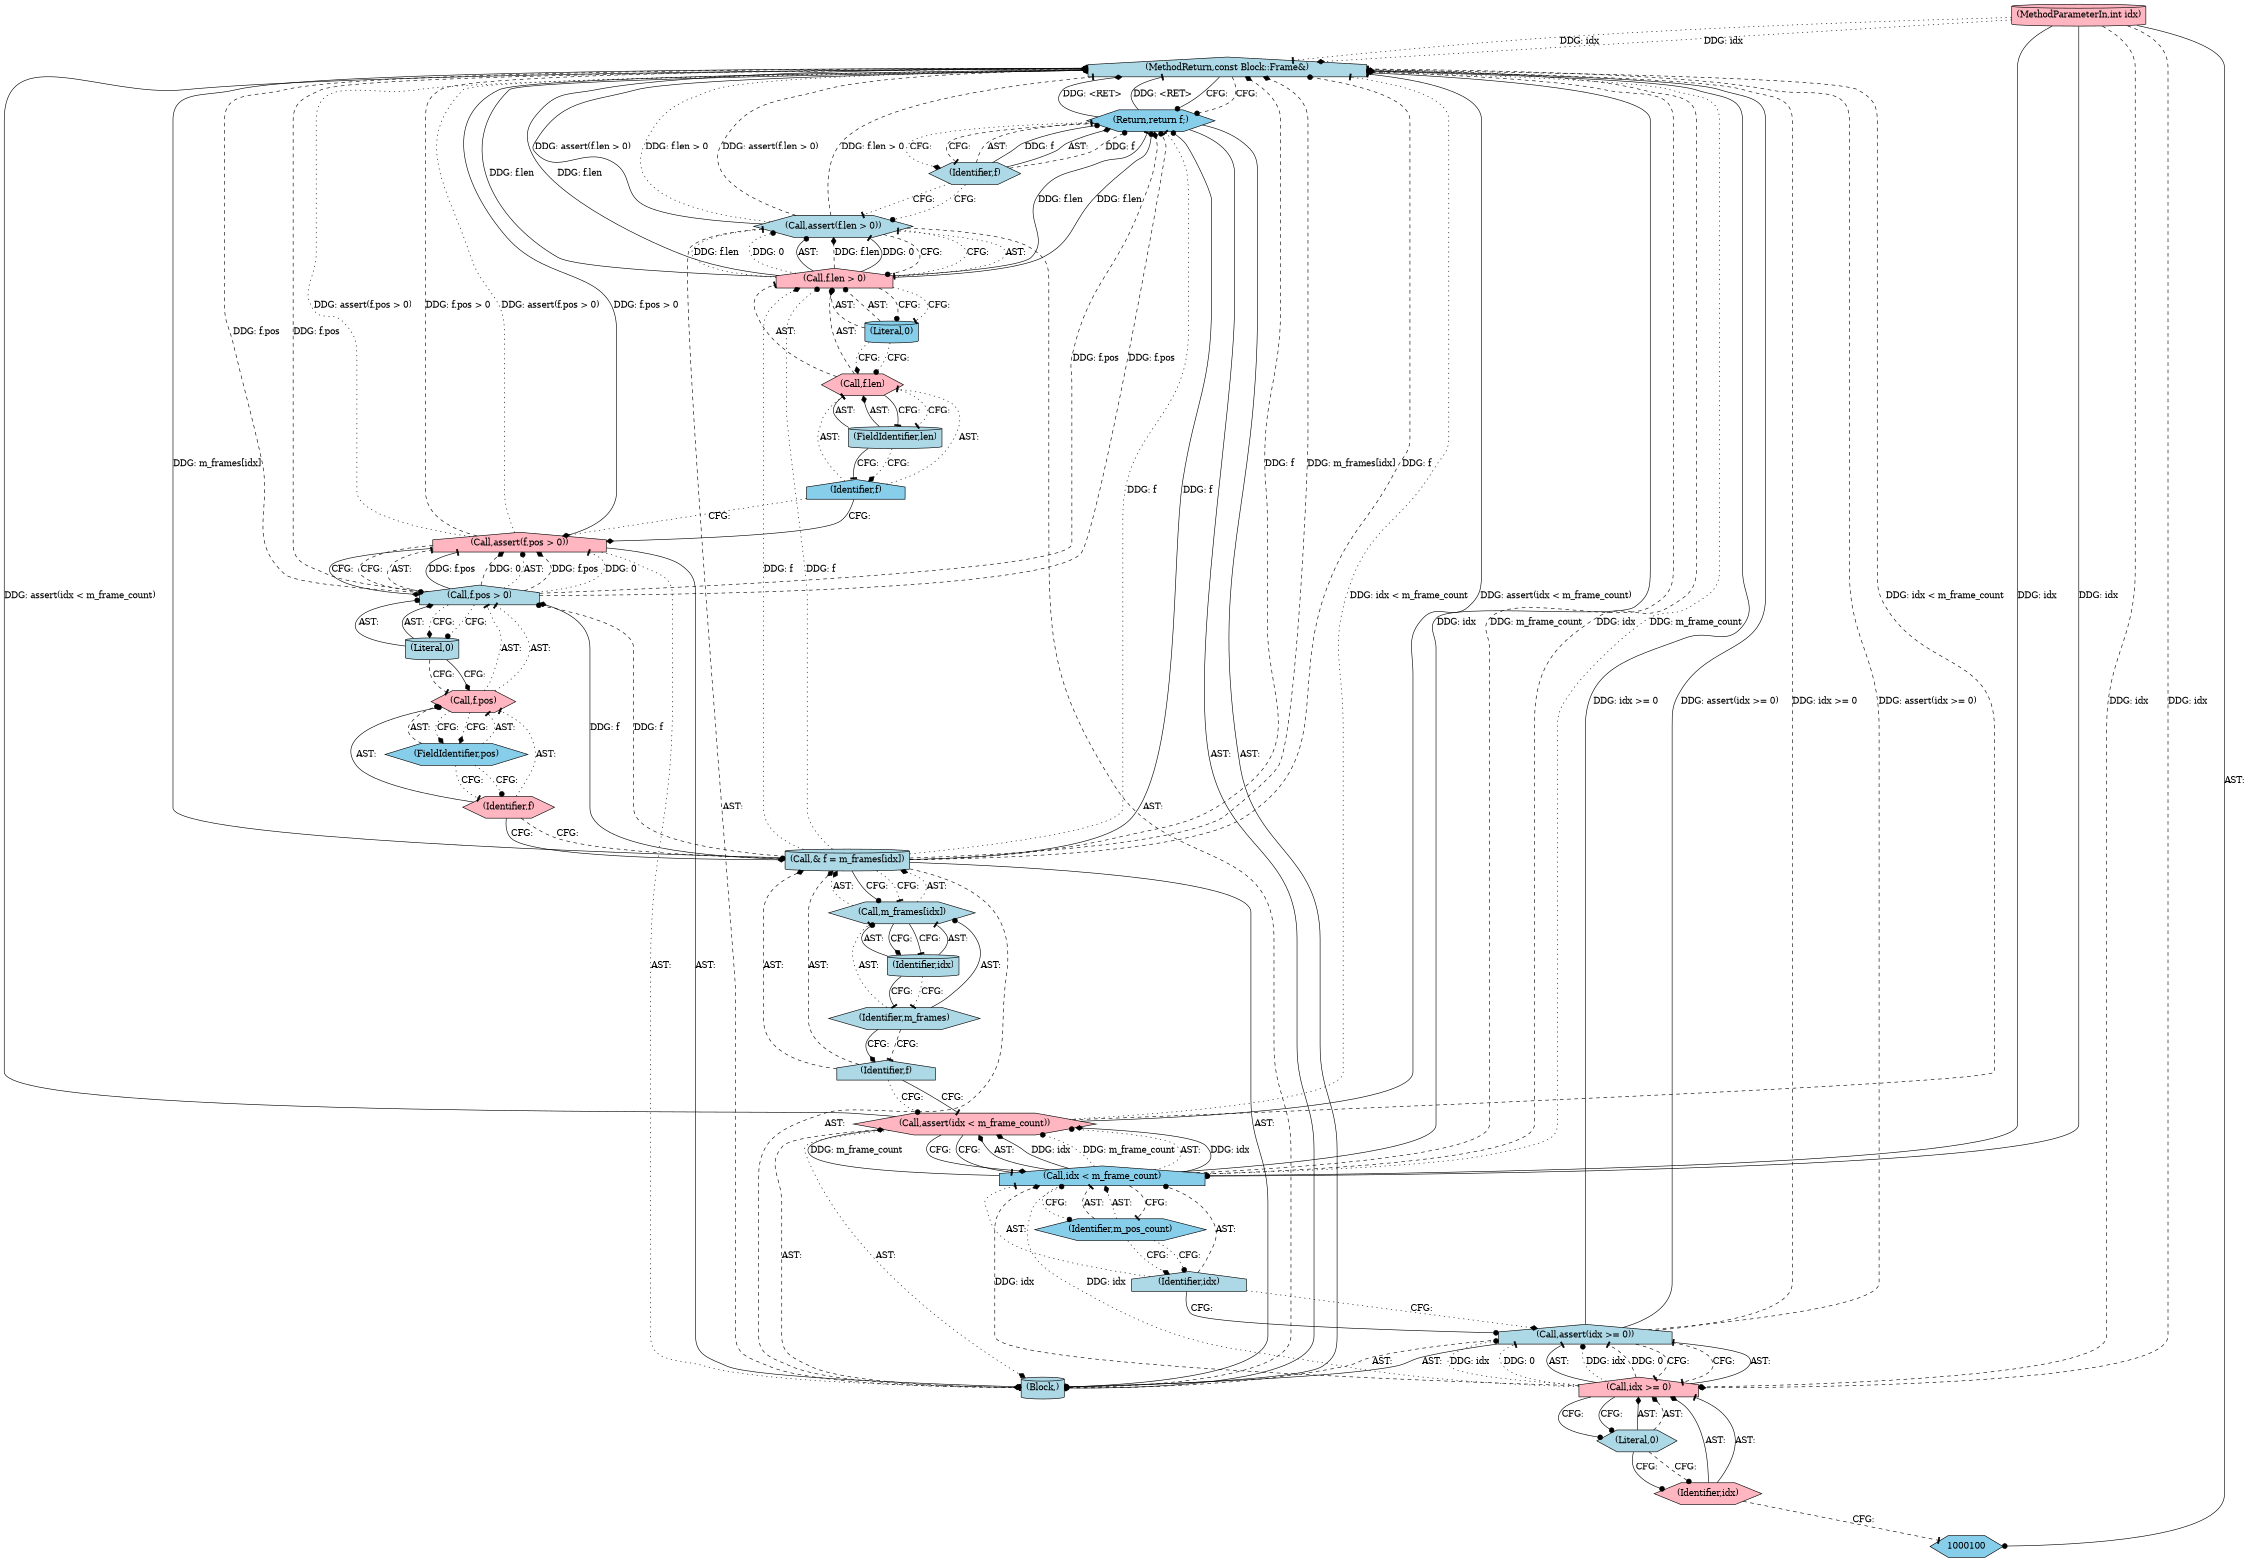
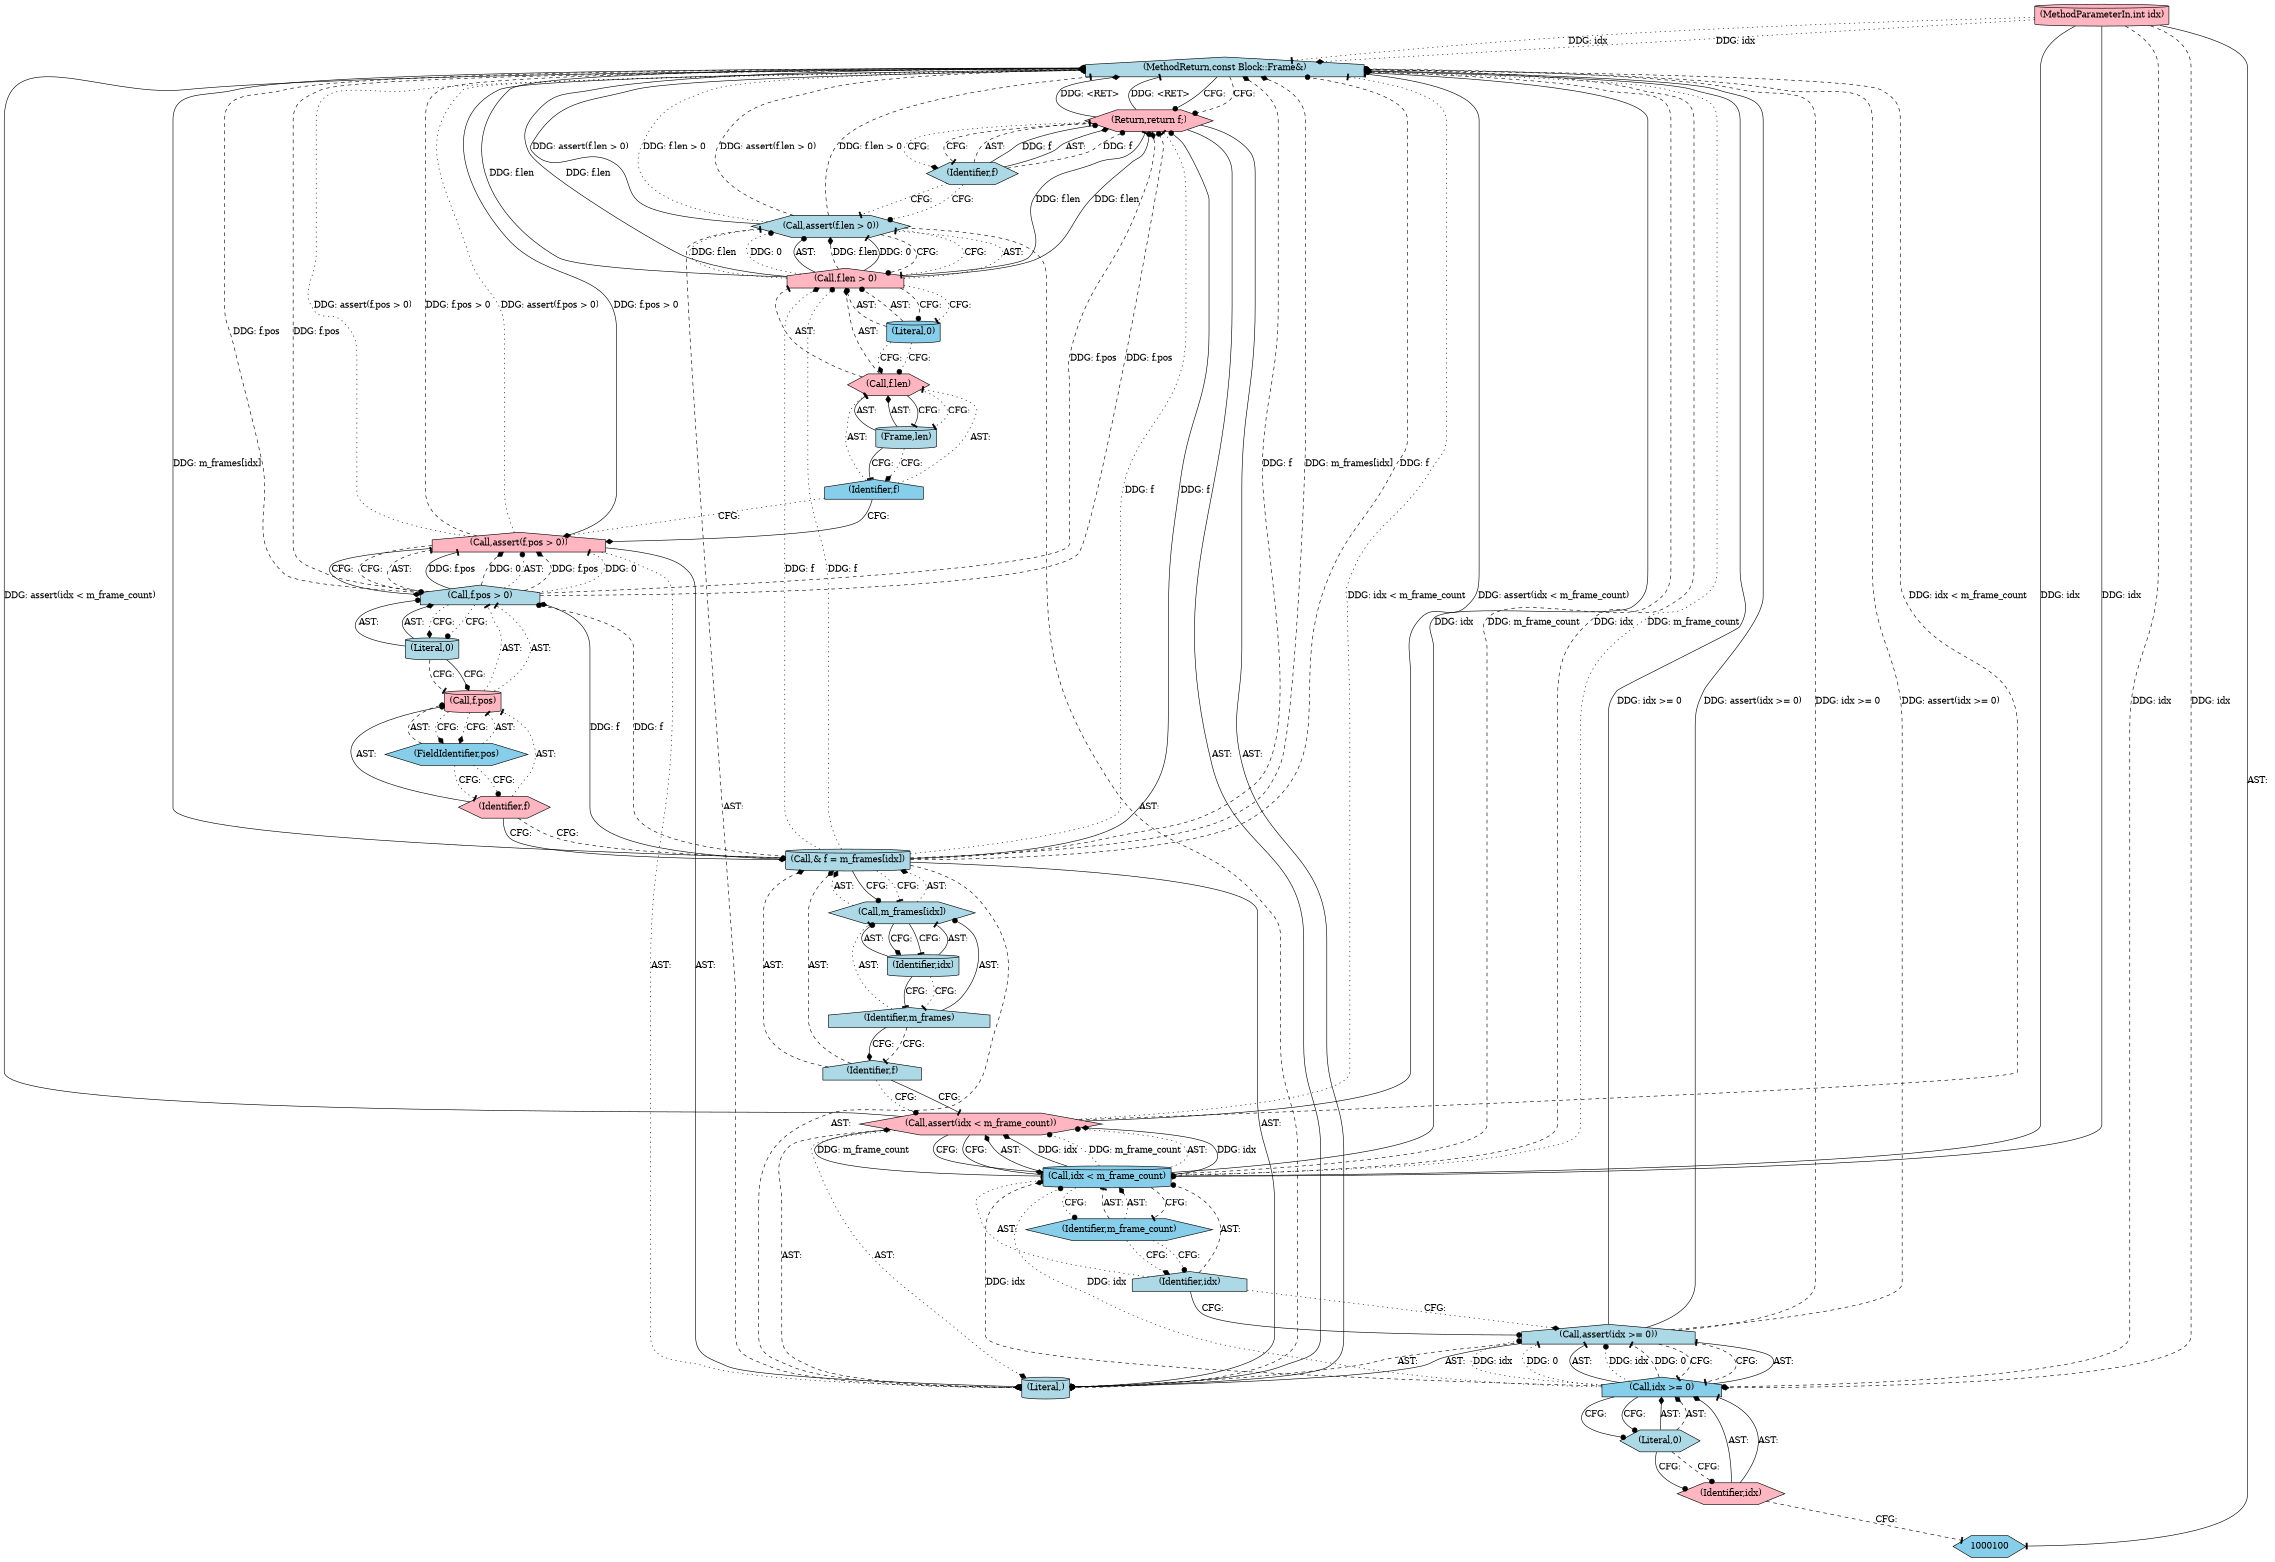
node "(Return,return f;)": fillcolor skyblue -> lightpink
node "(FieldIdentifier,len)": label "(FieldIdentifier,len)" -> "(Frame,len)"
node "(Call,f.pos)": shape hexagon -> cylinder
edge "(MethodParameterIn,int idx)" -> "1000100": arrowhead dot -> tee
node "(Identifier,m_frames)": shape hexagon -> house
node "(Call,idx < m_frame_count)": shape house -> cylinder
node "(Identifier,m_pos_count)": label "(Identifier,m_pos_count)" -> "(Identifier,m_frame_count)"
node "(Block,)": label "(Block,)" -> "(Literal,)"
node "(Call,idx >= 0)": fillcolor lightpink -> skyblue
